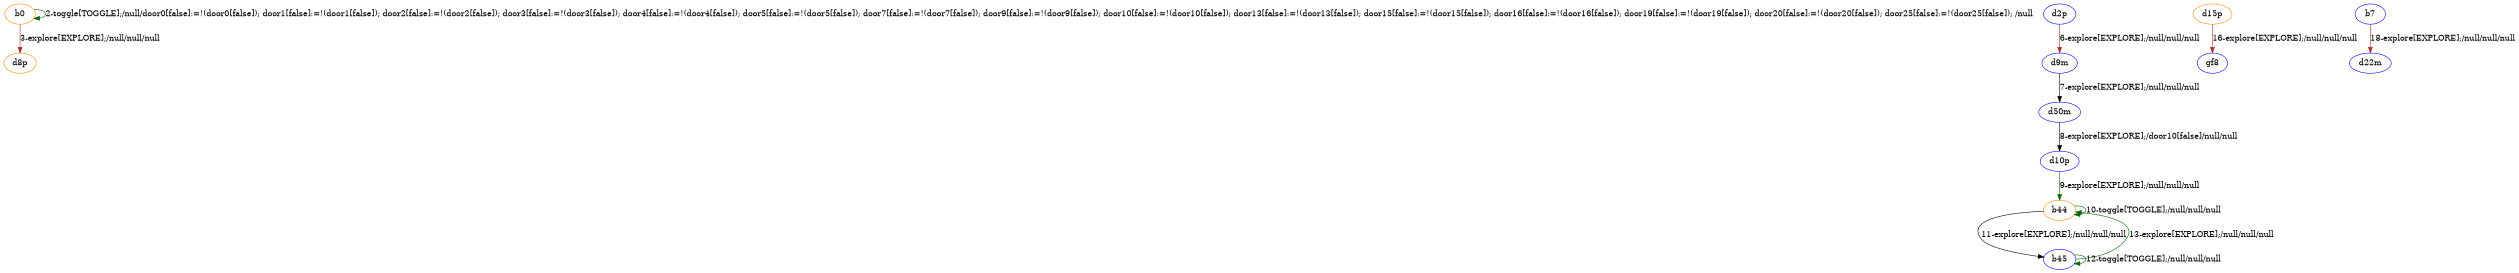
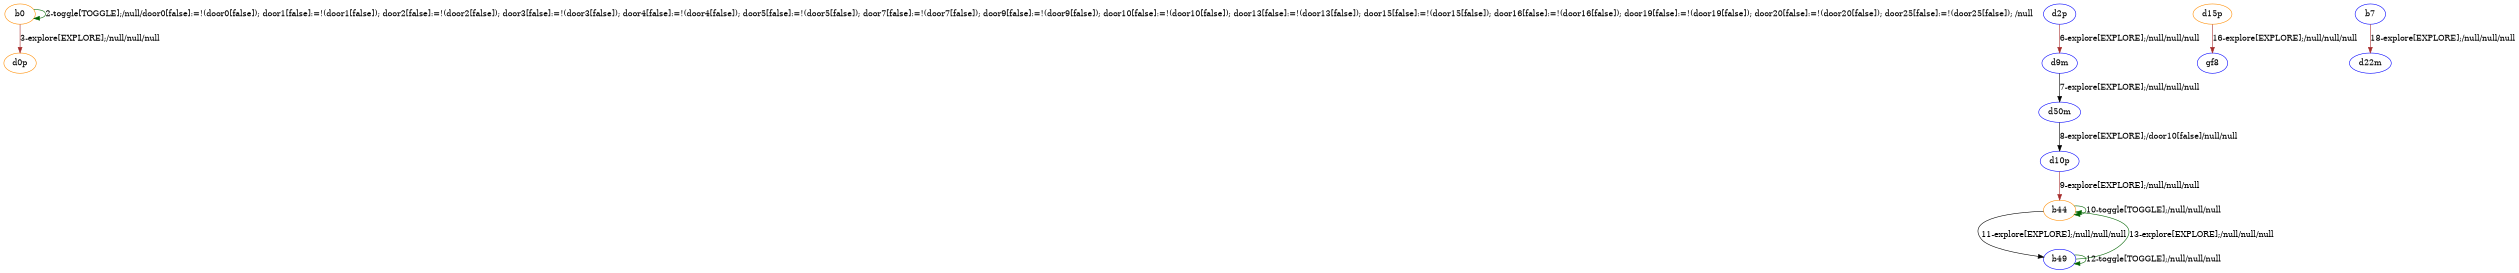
node "d8p": label "d8p" -> "d0p"
edge "d10p" -> "b44": color darkgreen -> brown
node "b45": label "b45" -> "b49"
